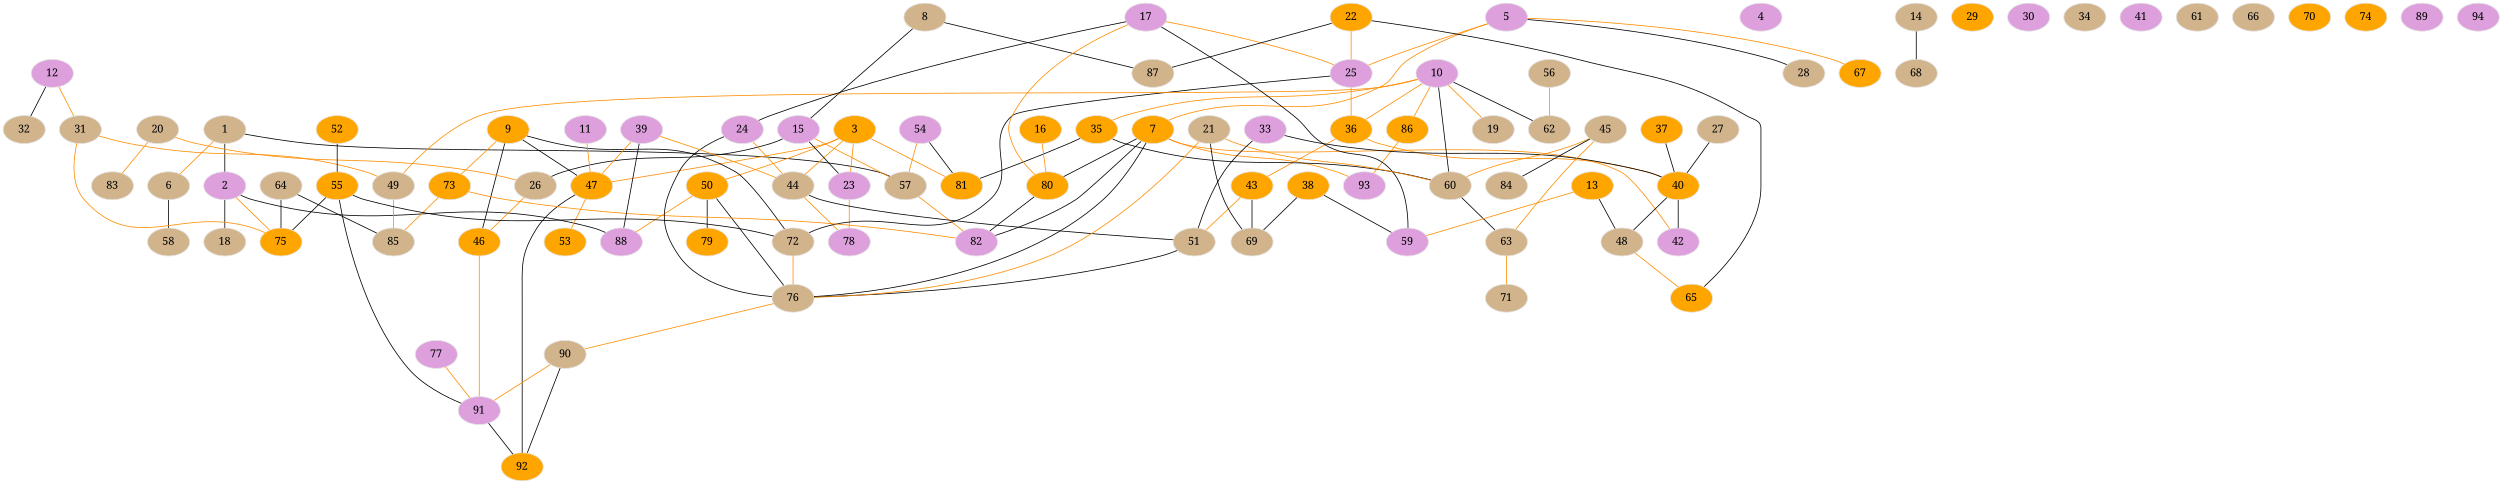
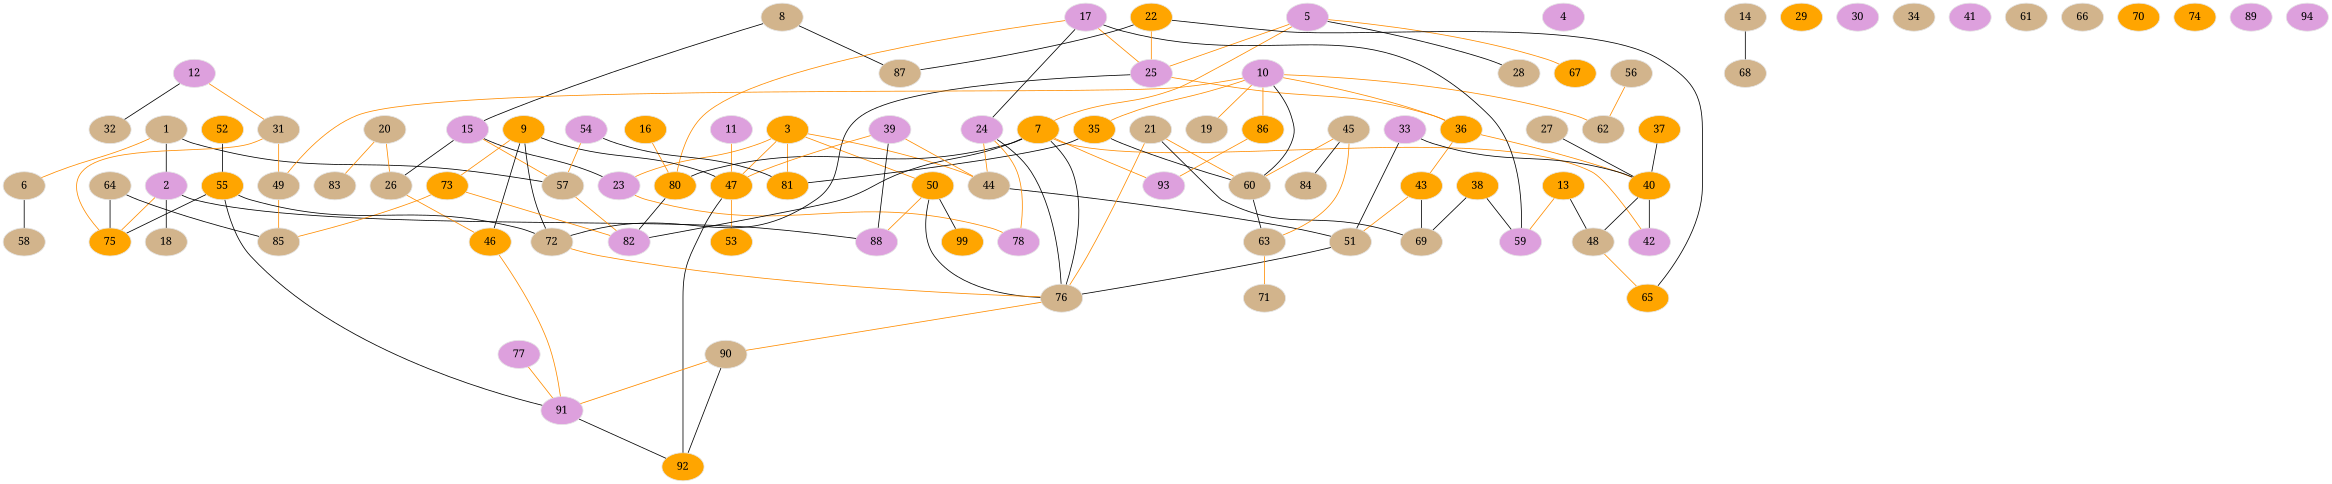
edge "10" -- "62": color black -> darkorange
edge "44" -- "78": now "24" -- "78"
node "79": label "79" -> "99"
